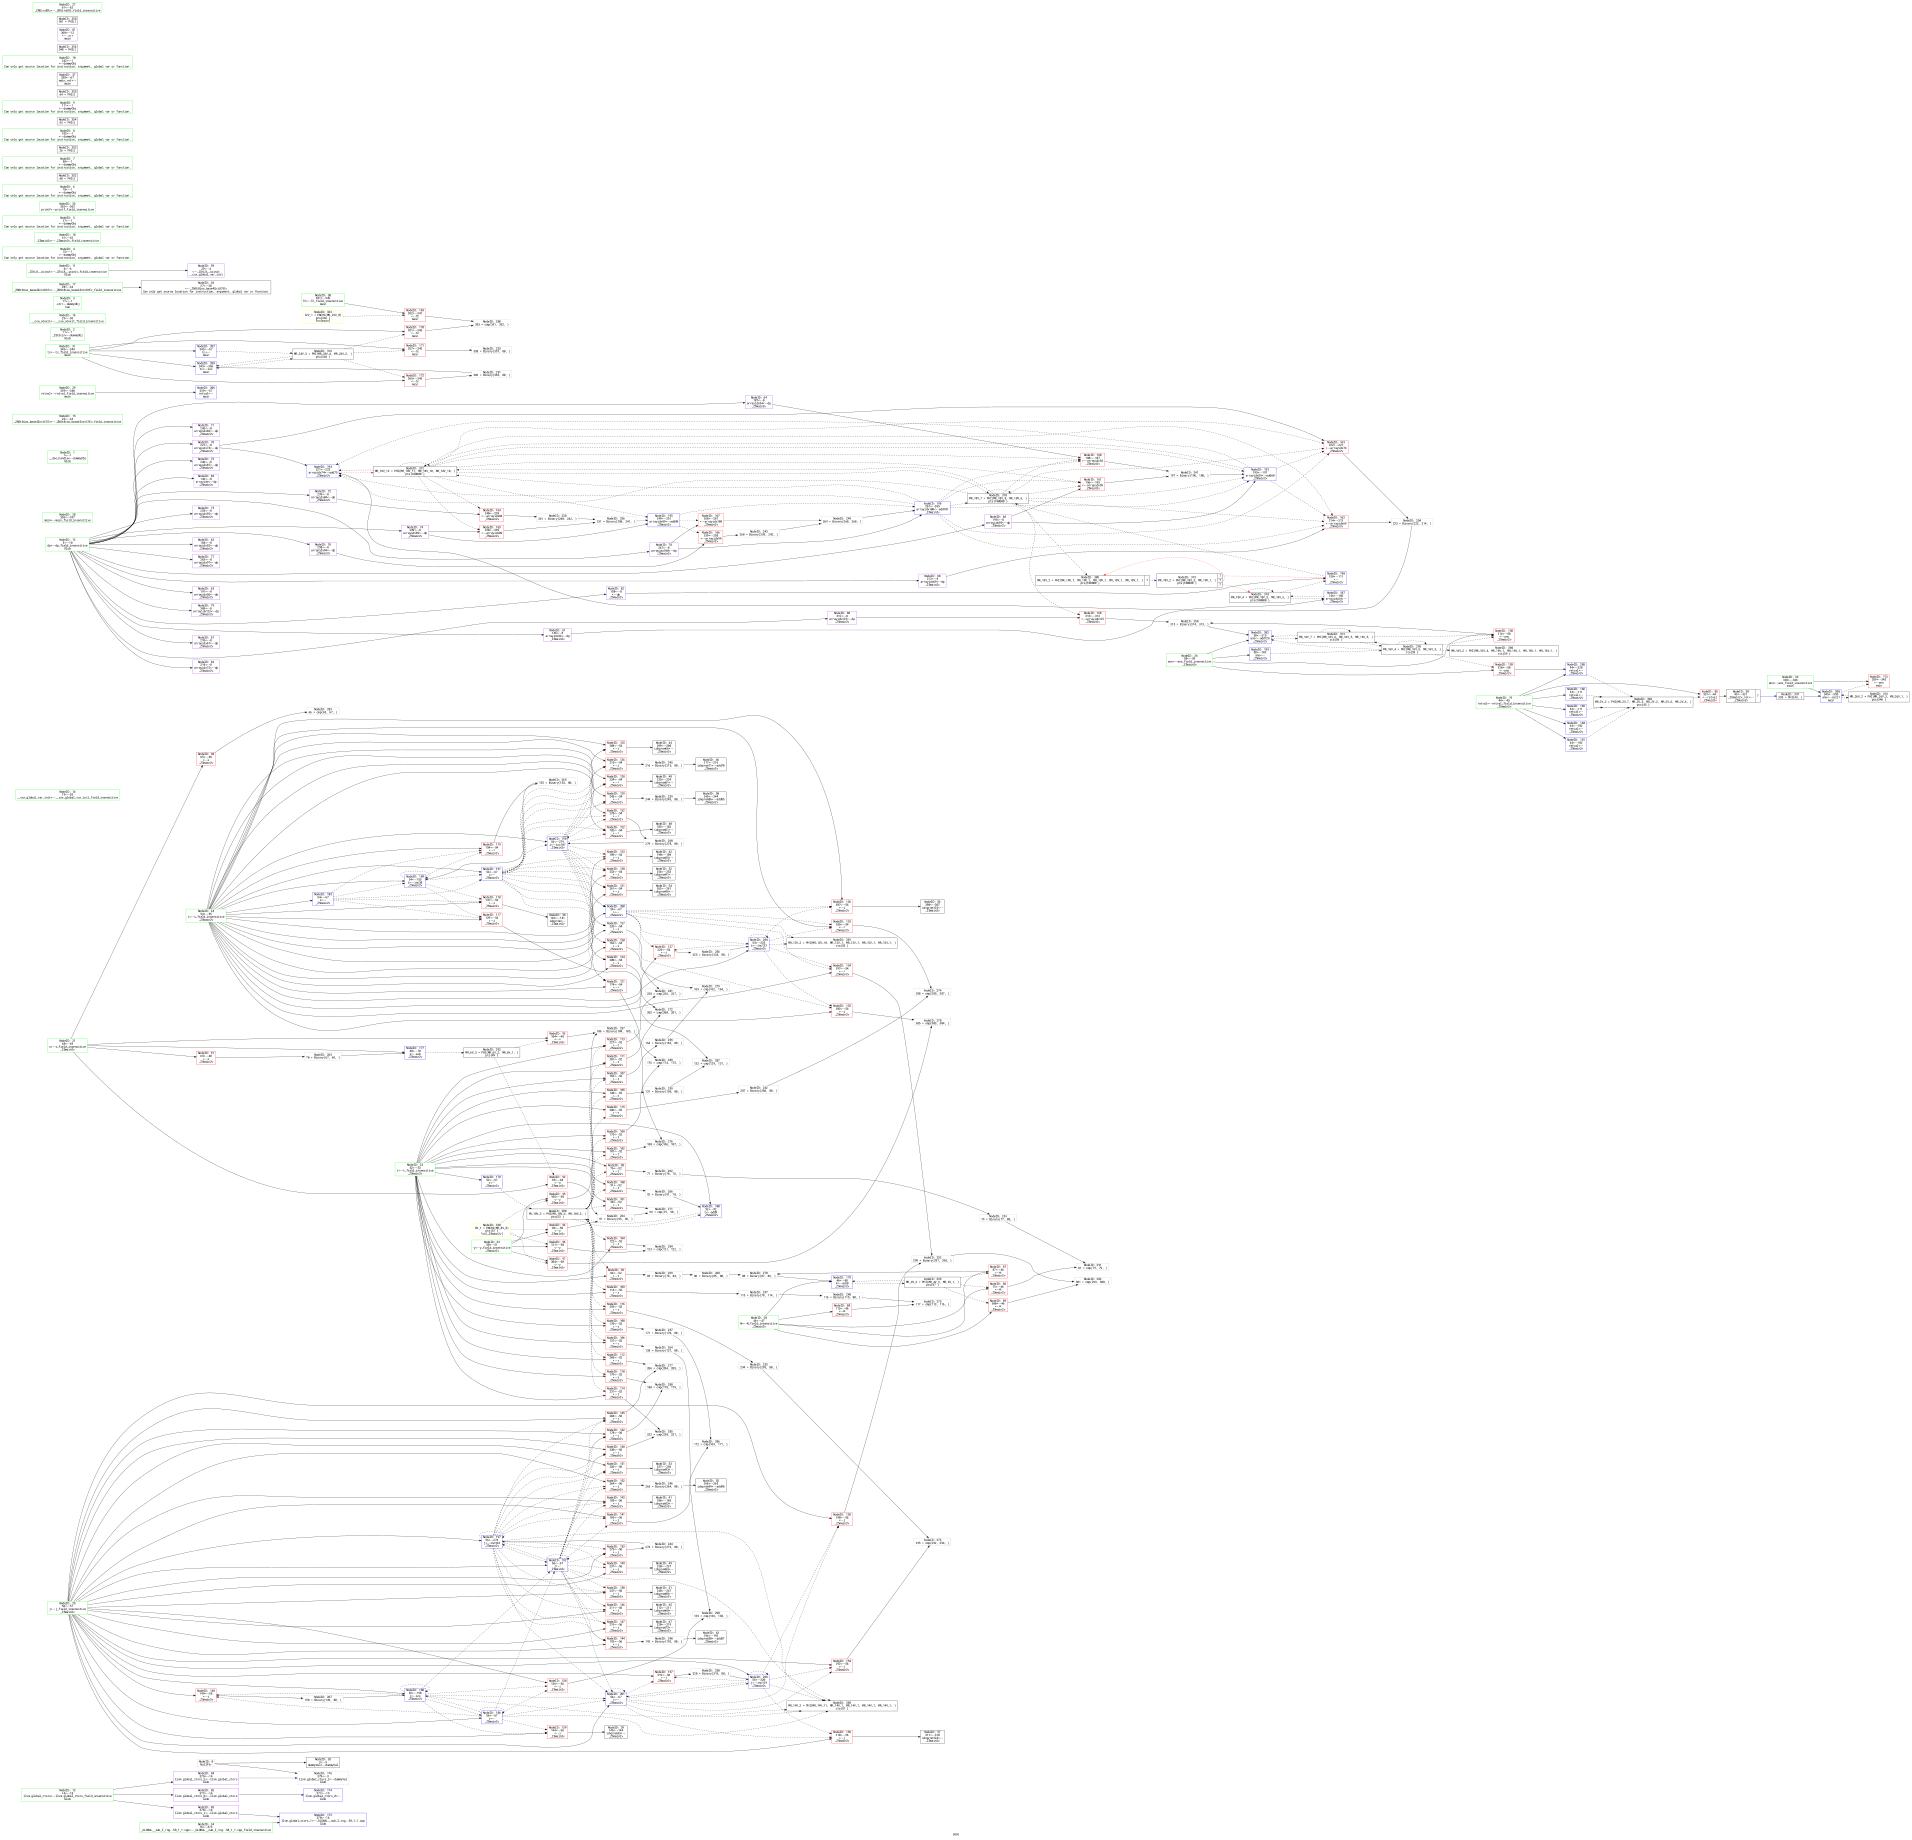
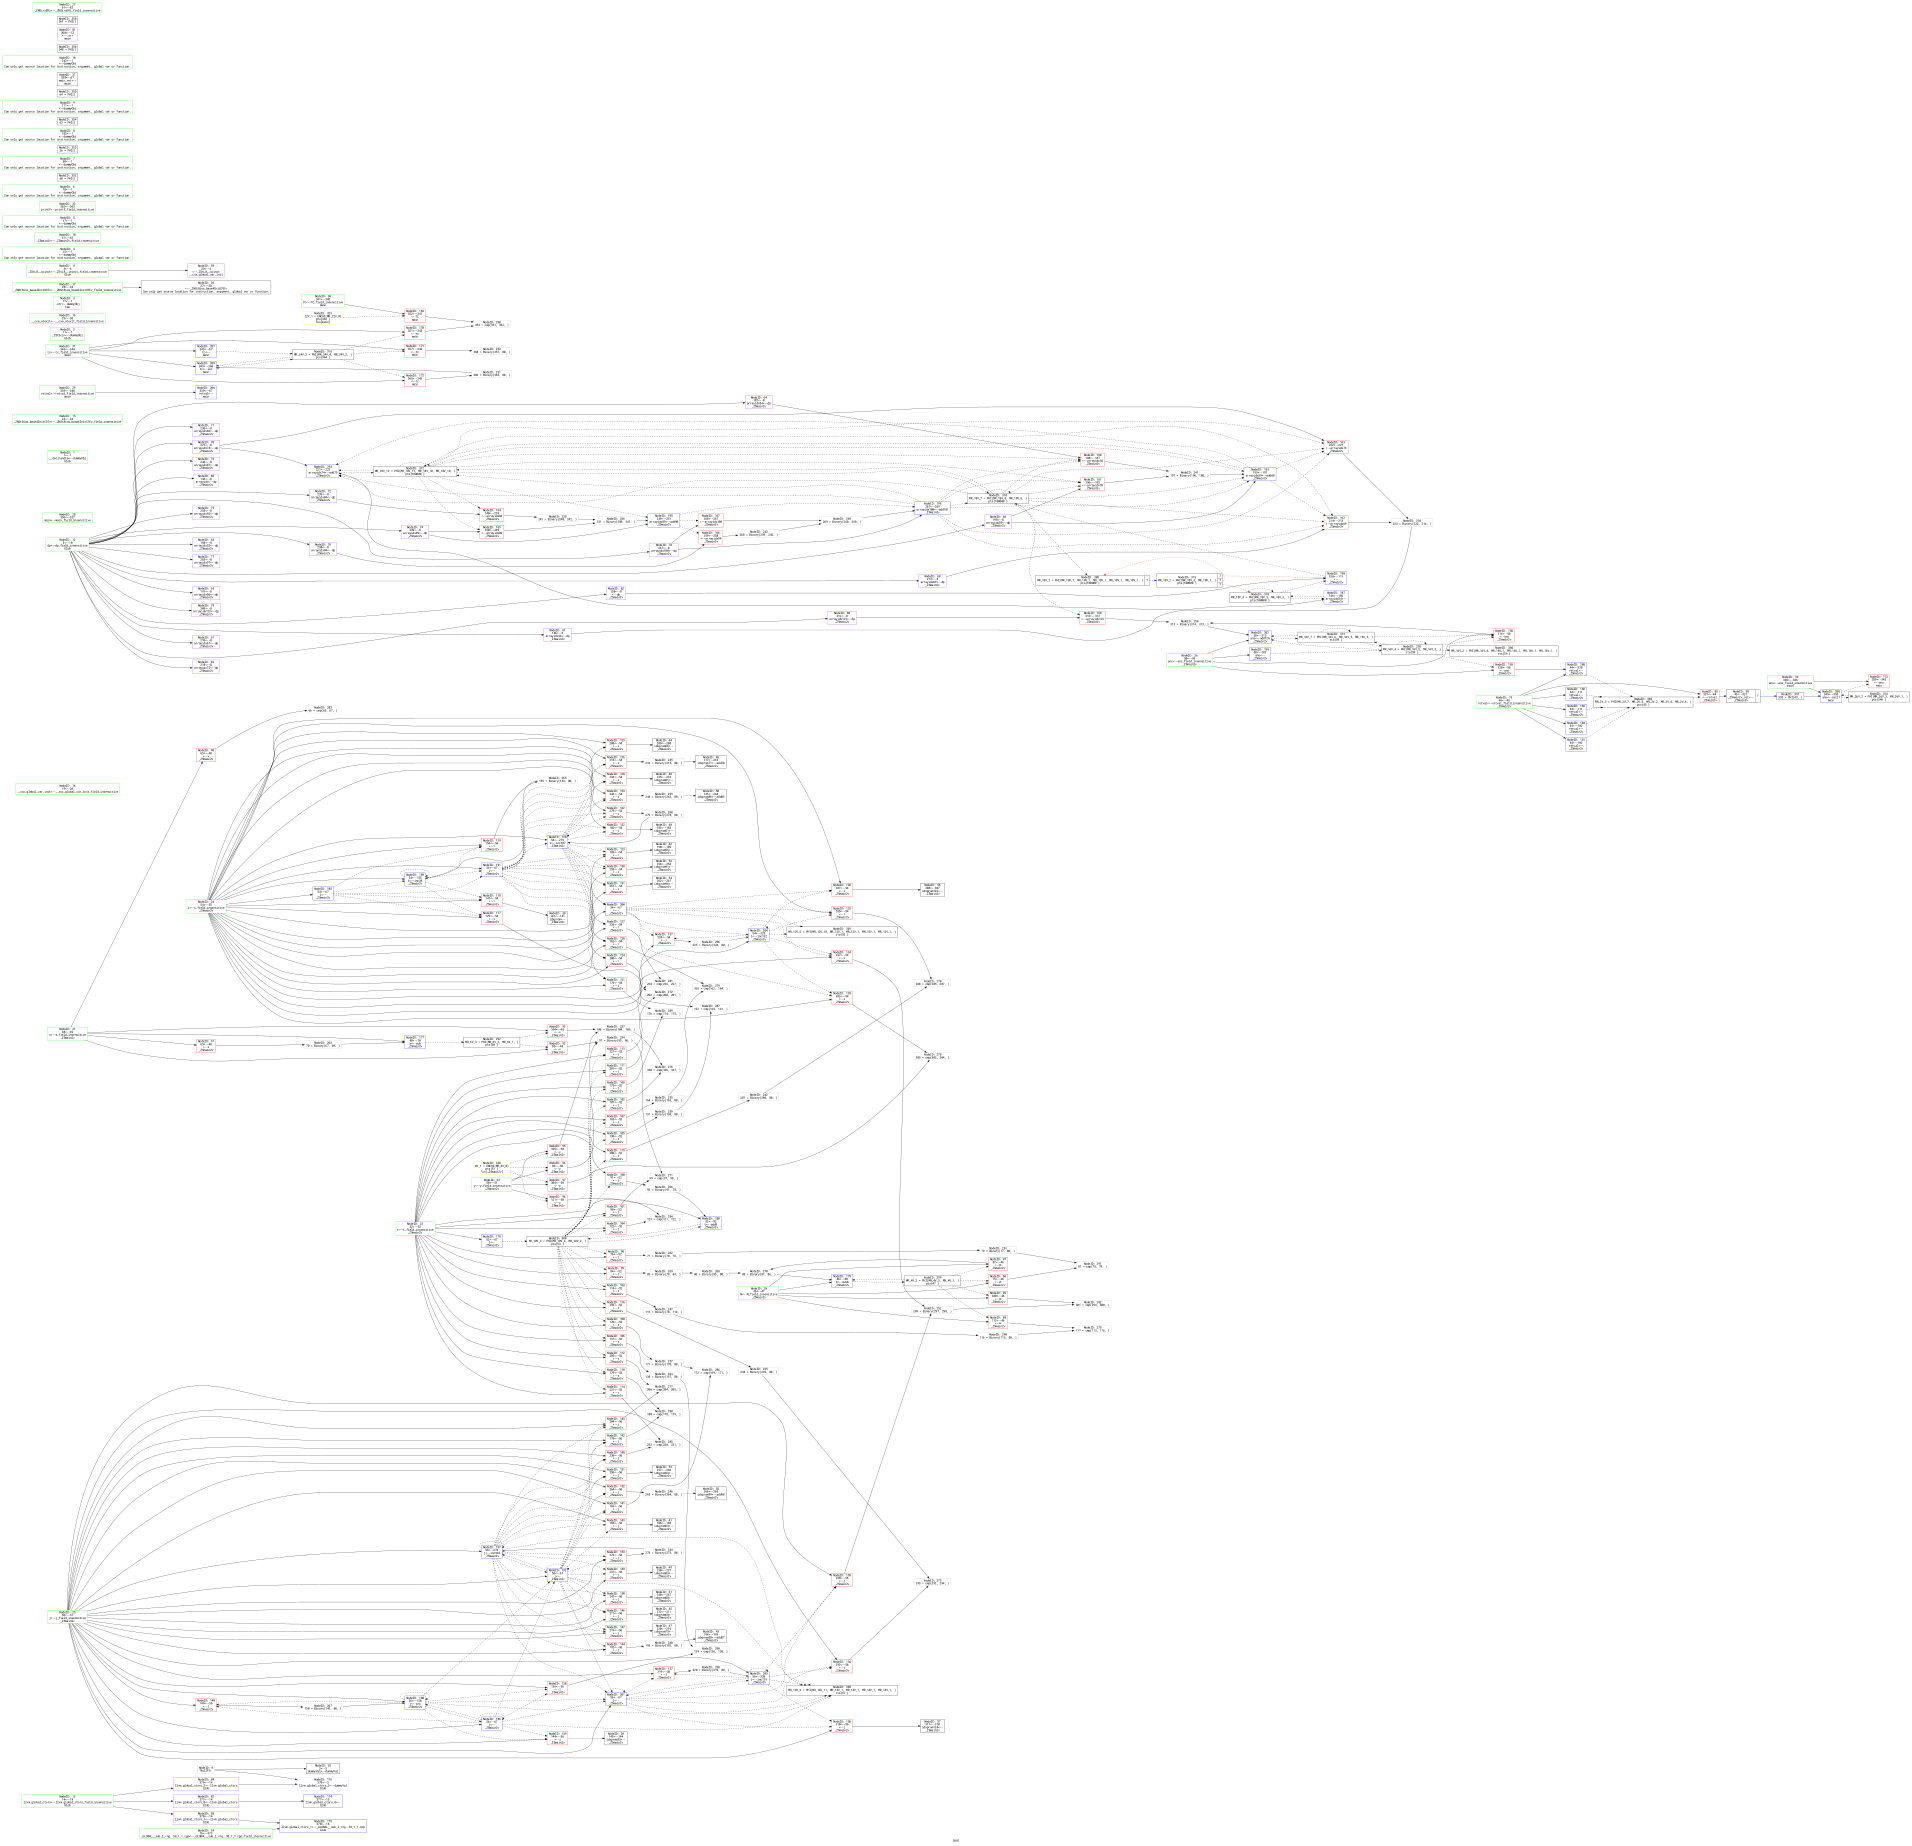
edge "NodeID: 194" -> "NodeID: 312": color red -> black
edge "NodeID: 299" -> "NodeID: 88": added
